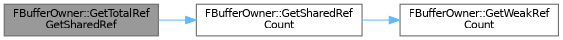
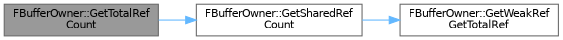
node "FBufferOwner::GetTotalRef GetSharedRef": label "FBufferOwner::GetTotalRef GetSharedRef" -> "FBufferOwner::GetTotalRef Count"
node "FBufferOwner::GetWeakRef Count": label "FBufferOwner::GetWeakRef Count" -> "FBufferOwner::GetWeakRef GetTotalRef"
